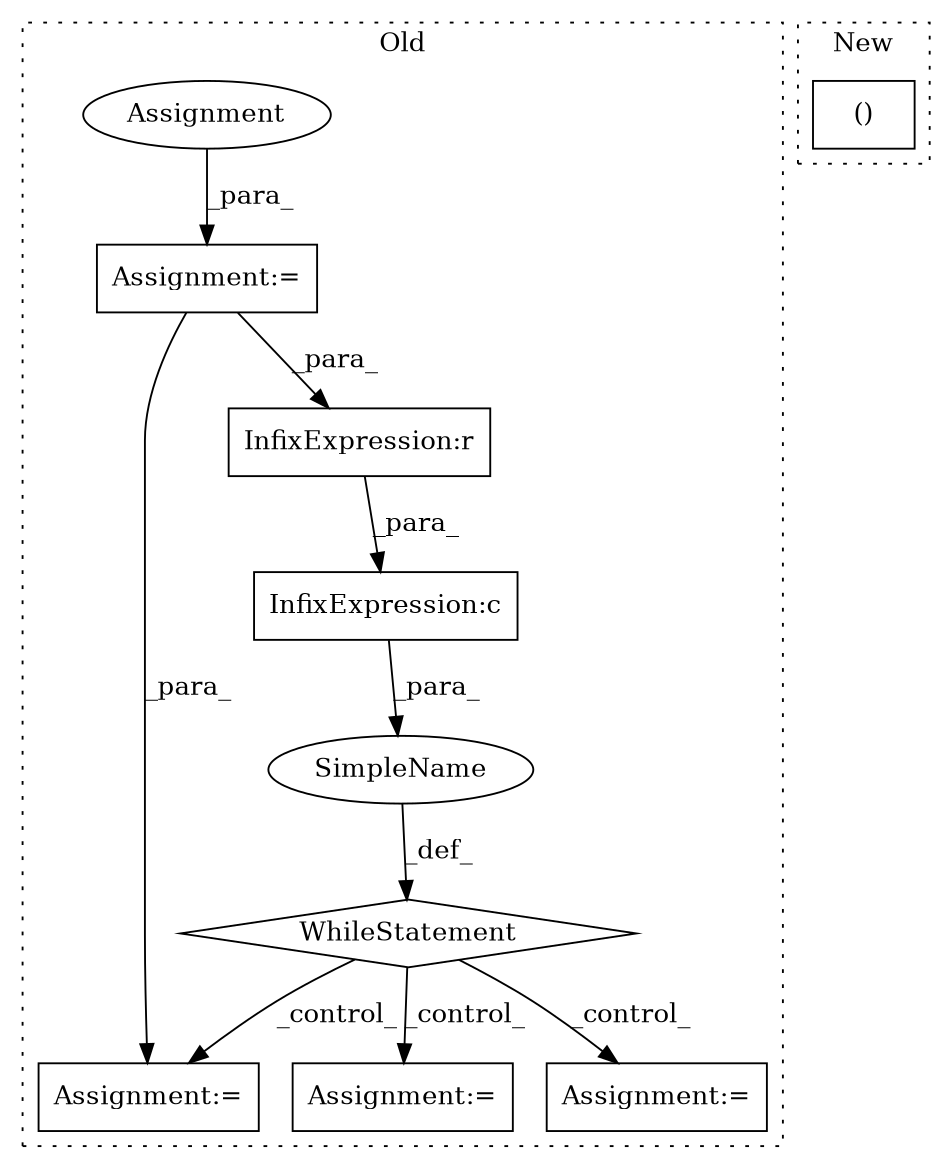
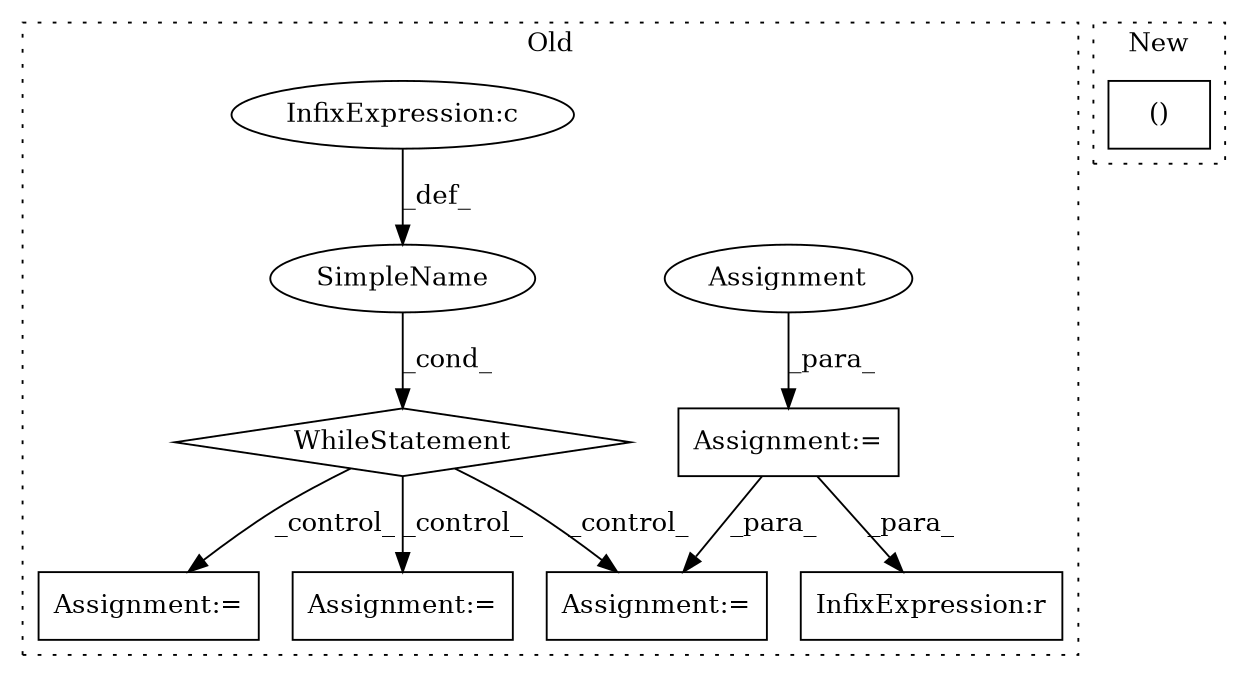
edge "InfixExpression:r" -> "InfixExpression:c": removed, label "_para_"
node "InfixExpression:c": shape box -> ellipse
edge "InfixExpression:c" -> "SimpleName": label "_para_" -> "_def_"
edge "SimpleName" -> "WhileStatement": label "_def_" -> "_cond_"
